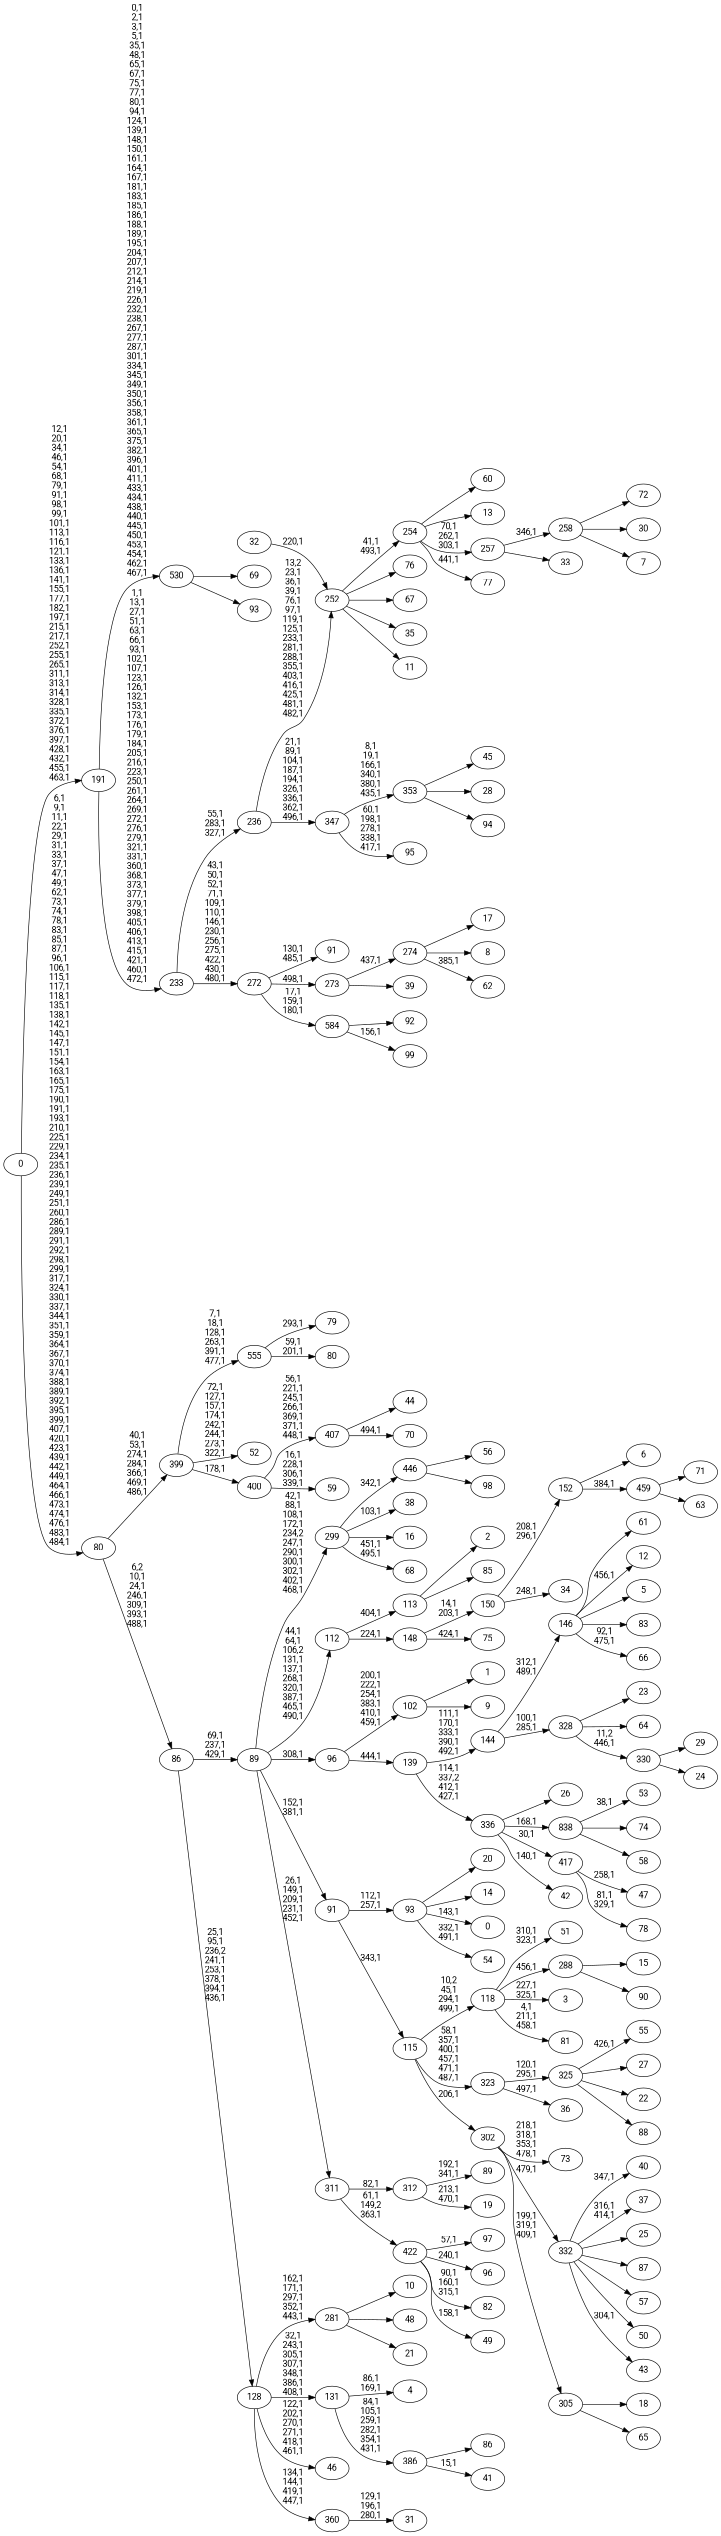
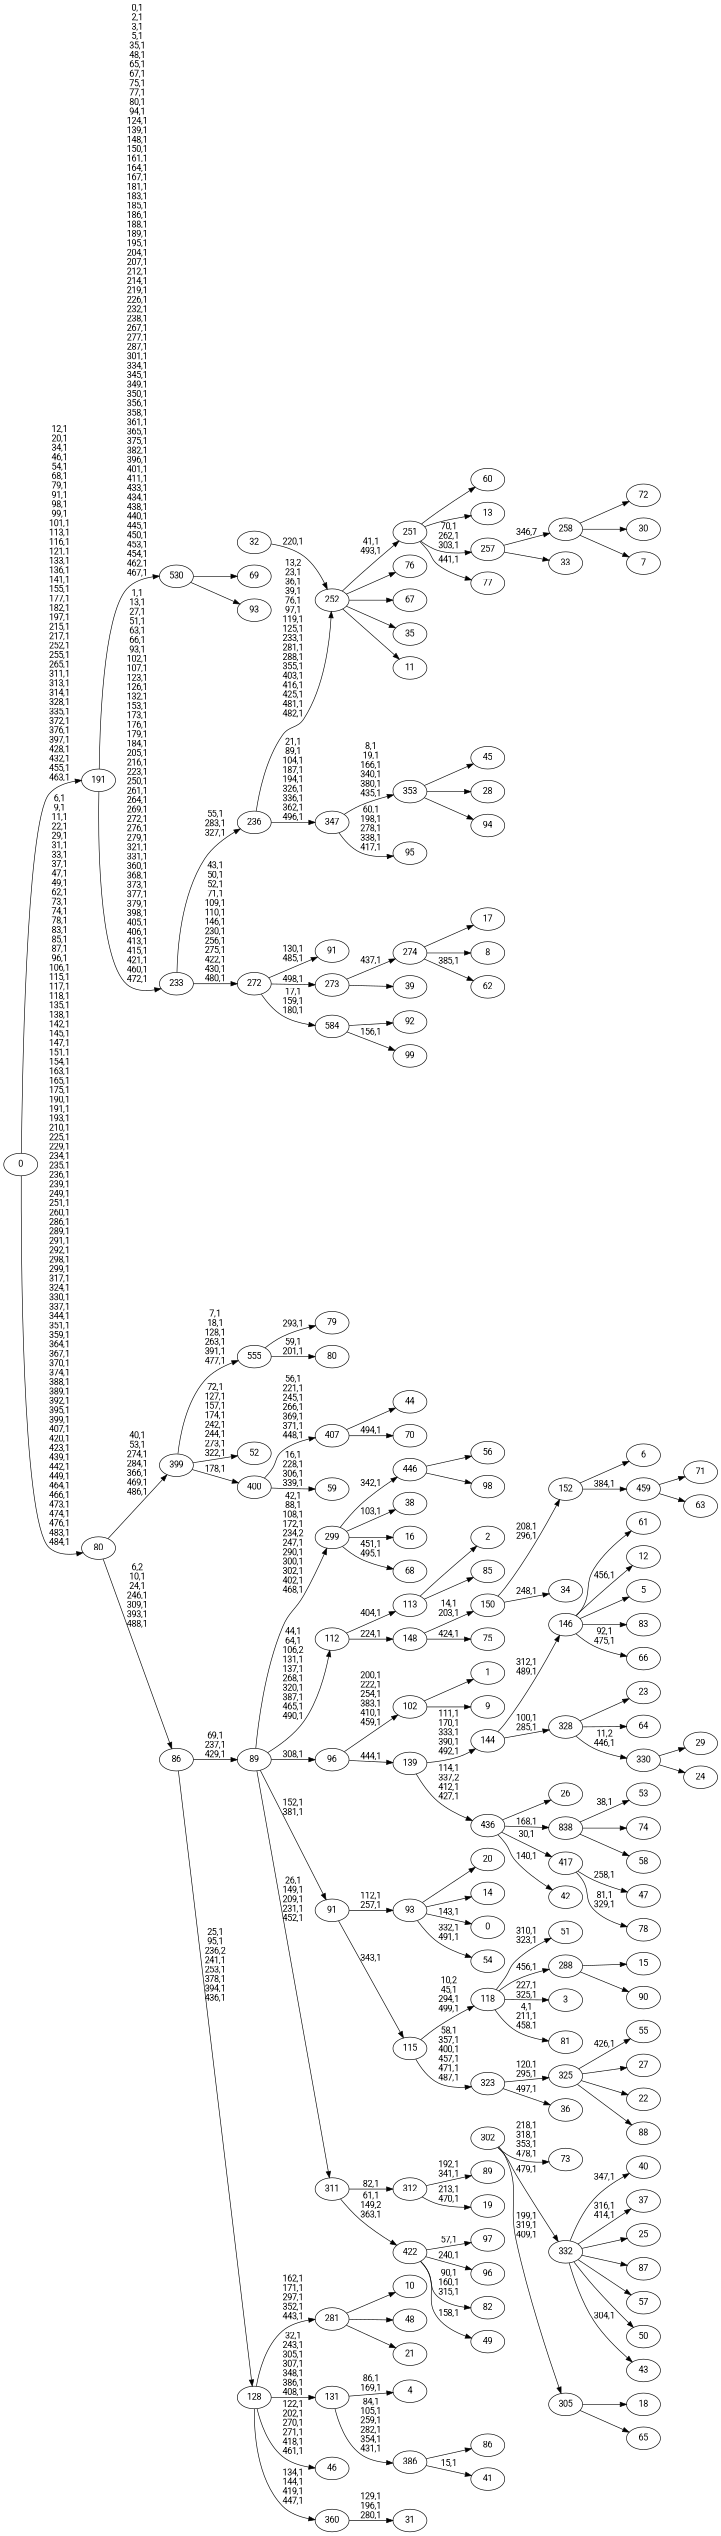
node "254": label "254" -> "251"
edge "257" -> "258": label "346,1" -> "346,7"
node "336": label "336" -> "436"
edge "115" -> "302": removed, label "206,1"
